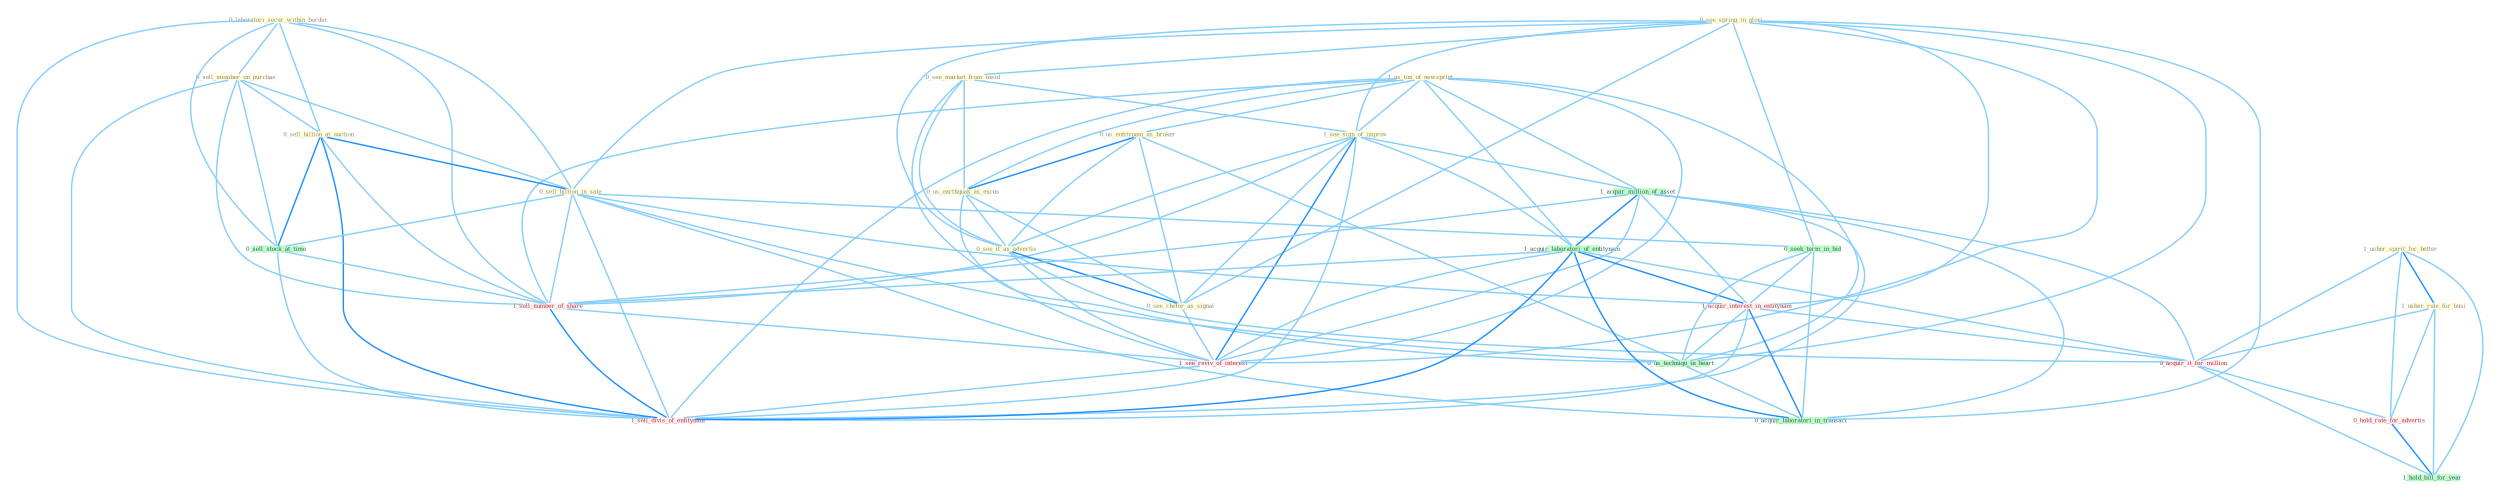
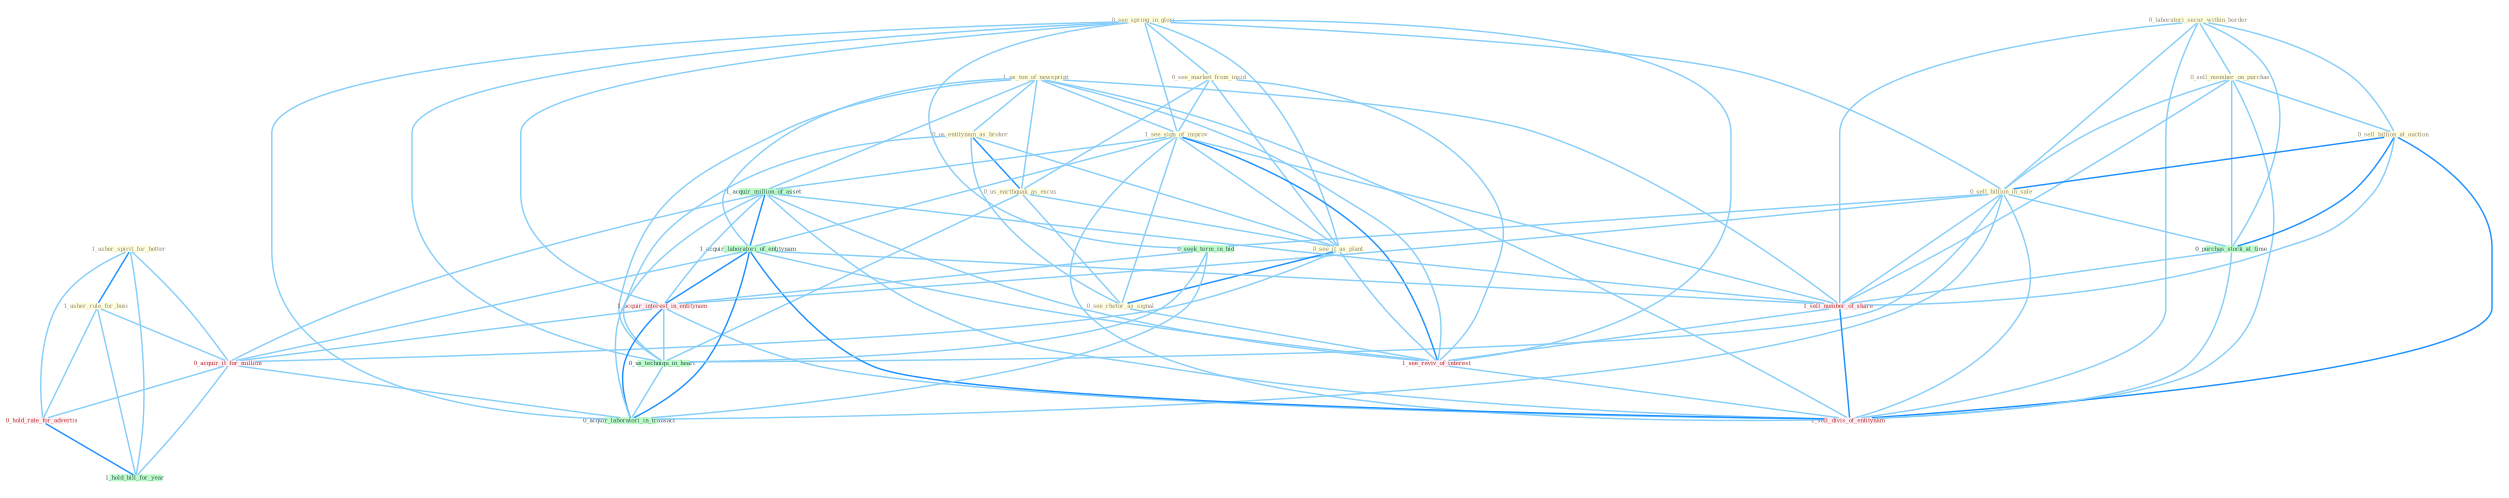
edge "0_see_spring_in_glori" -- "0_see_rhetor_as_signal": removed
node "0_sell_stock_at_time": label "0_sell_stock_at_time" -> "0_purchas_stock_at_time"
node "0_see_it_as_advertis": label "0_see_it_as_advertis" -> "0_see_it_as_plant"
edge "0_acquir_it_for_million" -- "0_acquir_laboratori_in_transact": added
